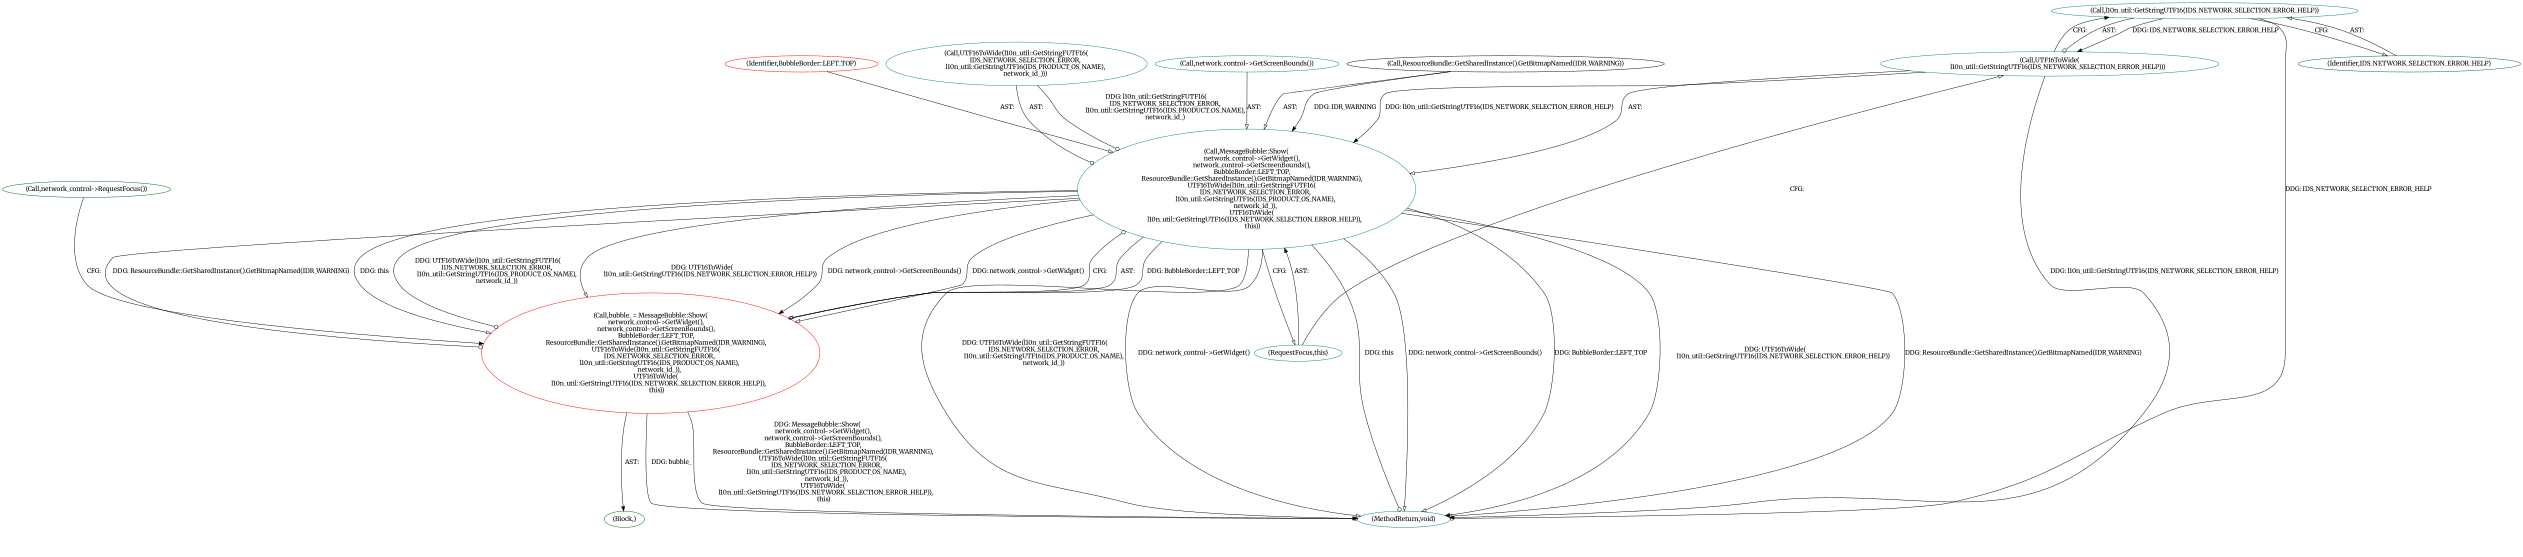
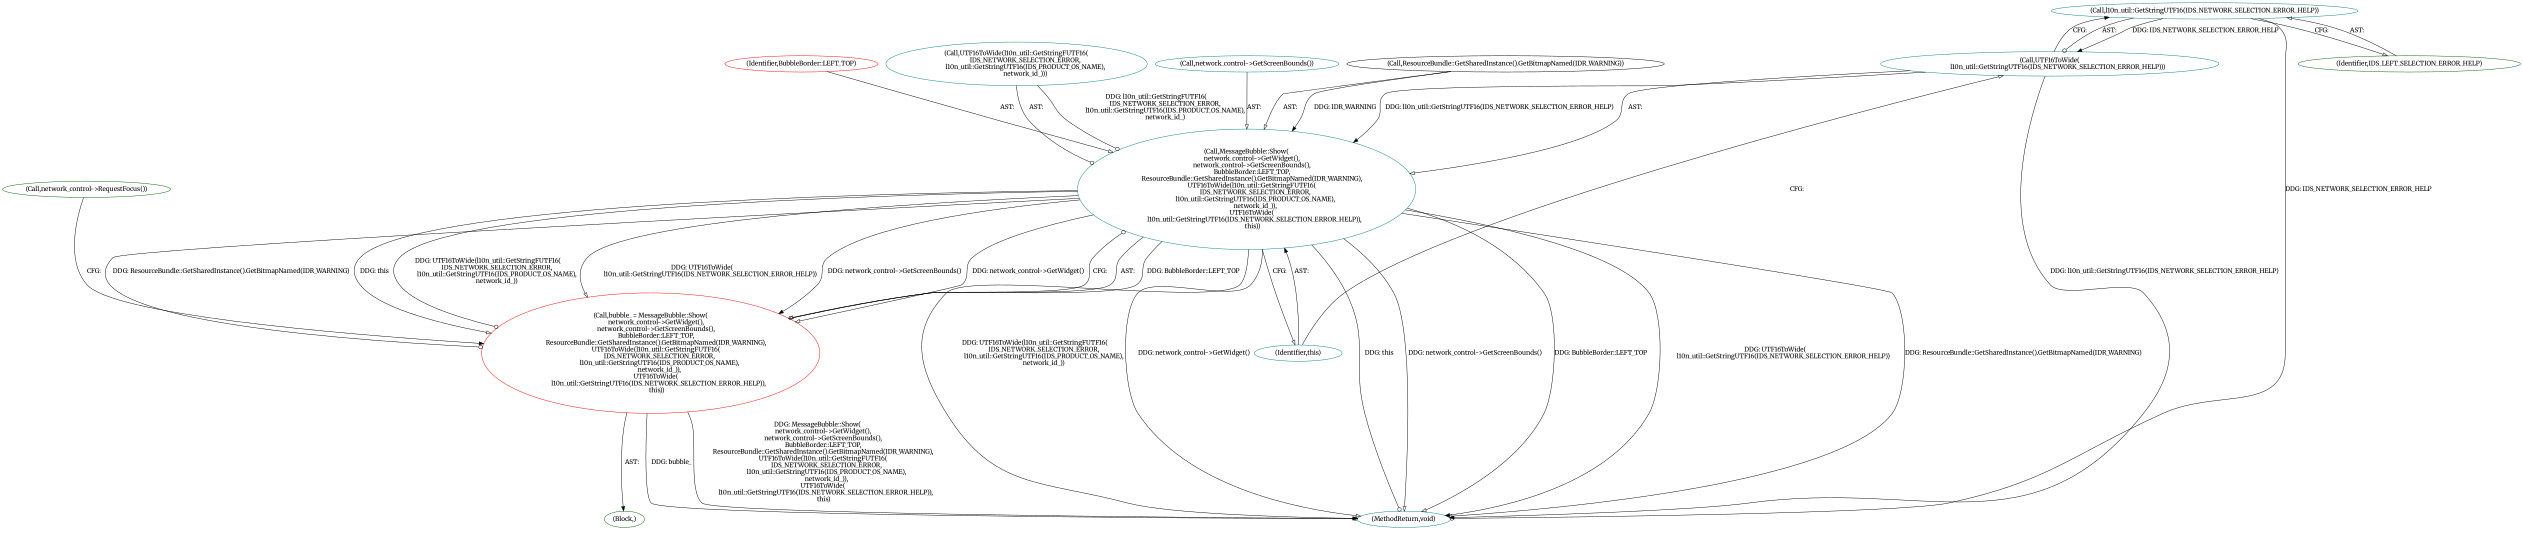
node "(Identifier,IDS_NETWORK_SELECTION_ERROR_HELP)": label "(Identifier,IDS_NETWORK_SELECTION_ERROR_HELP)" -> "(Identifier,IDS_LEFT_SELECTION_ERROR_HELP)"
node "(RequestFocus,this)": label "(RequestFocus,this)" -> "(Identifier,this)"
